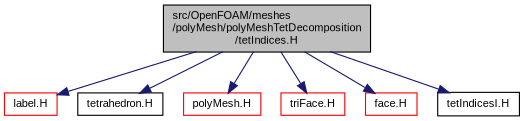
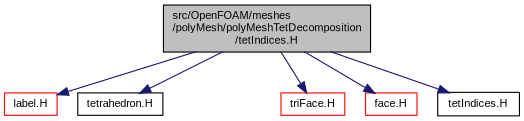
node "polyMesh.H": removed
node "tetIndicesI.H": label "tetIndicesI.H" -> "tetIndices.H"
